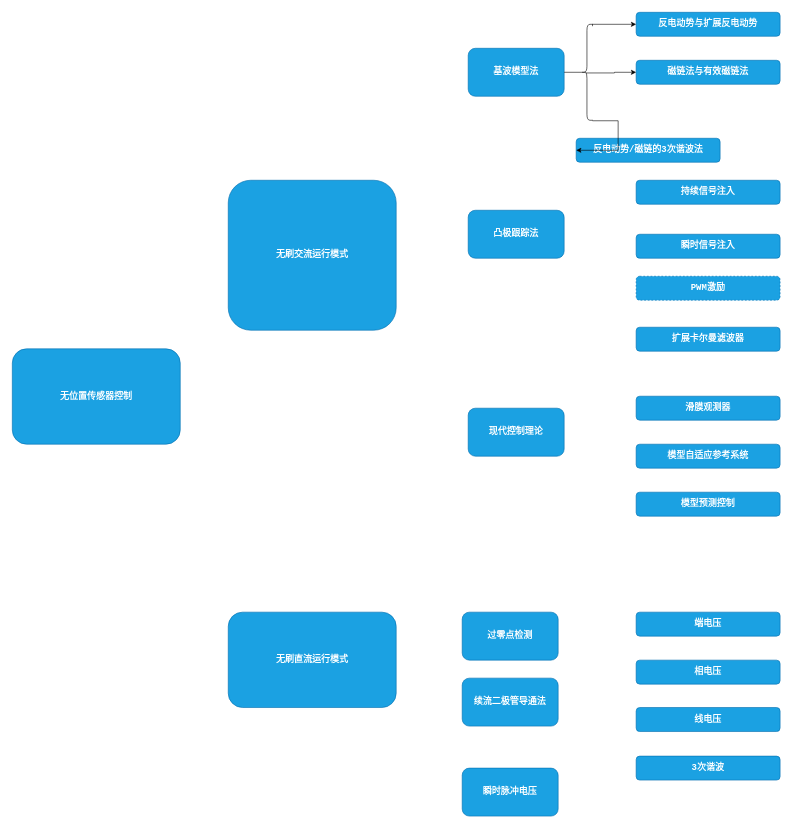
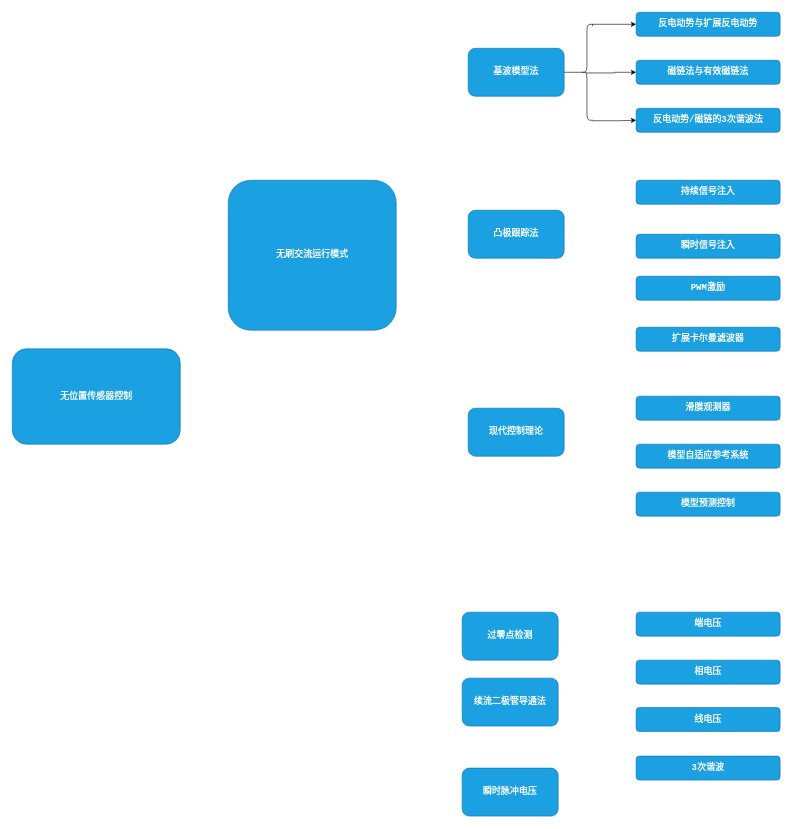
node "反电动势/磁链的3次谐波法": moved (648, 150) -> (708, 120)
node "PWM激励": style dashed -> solid
node "无刷直流运行模式": removed
